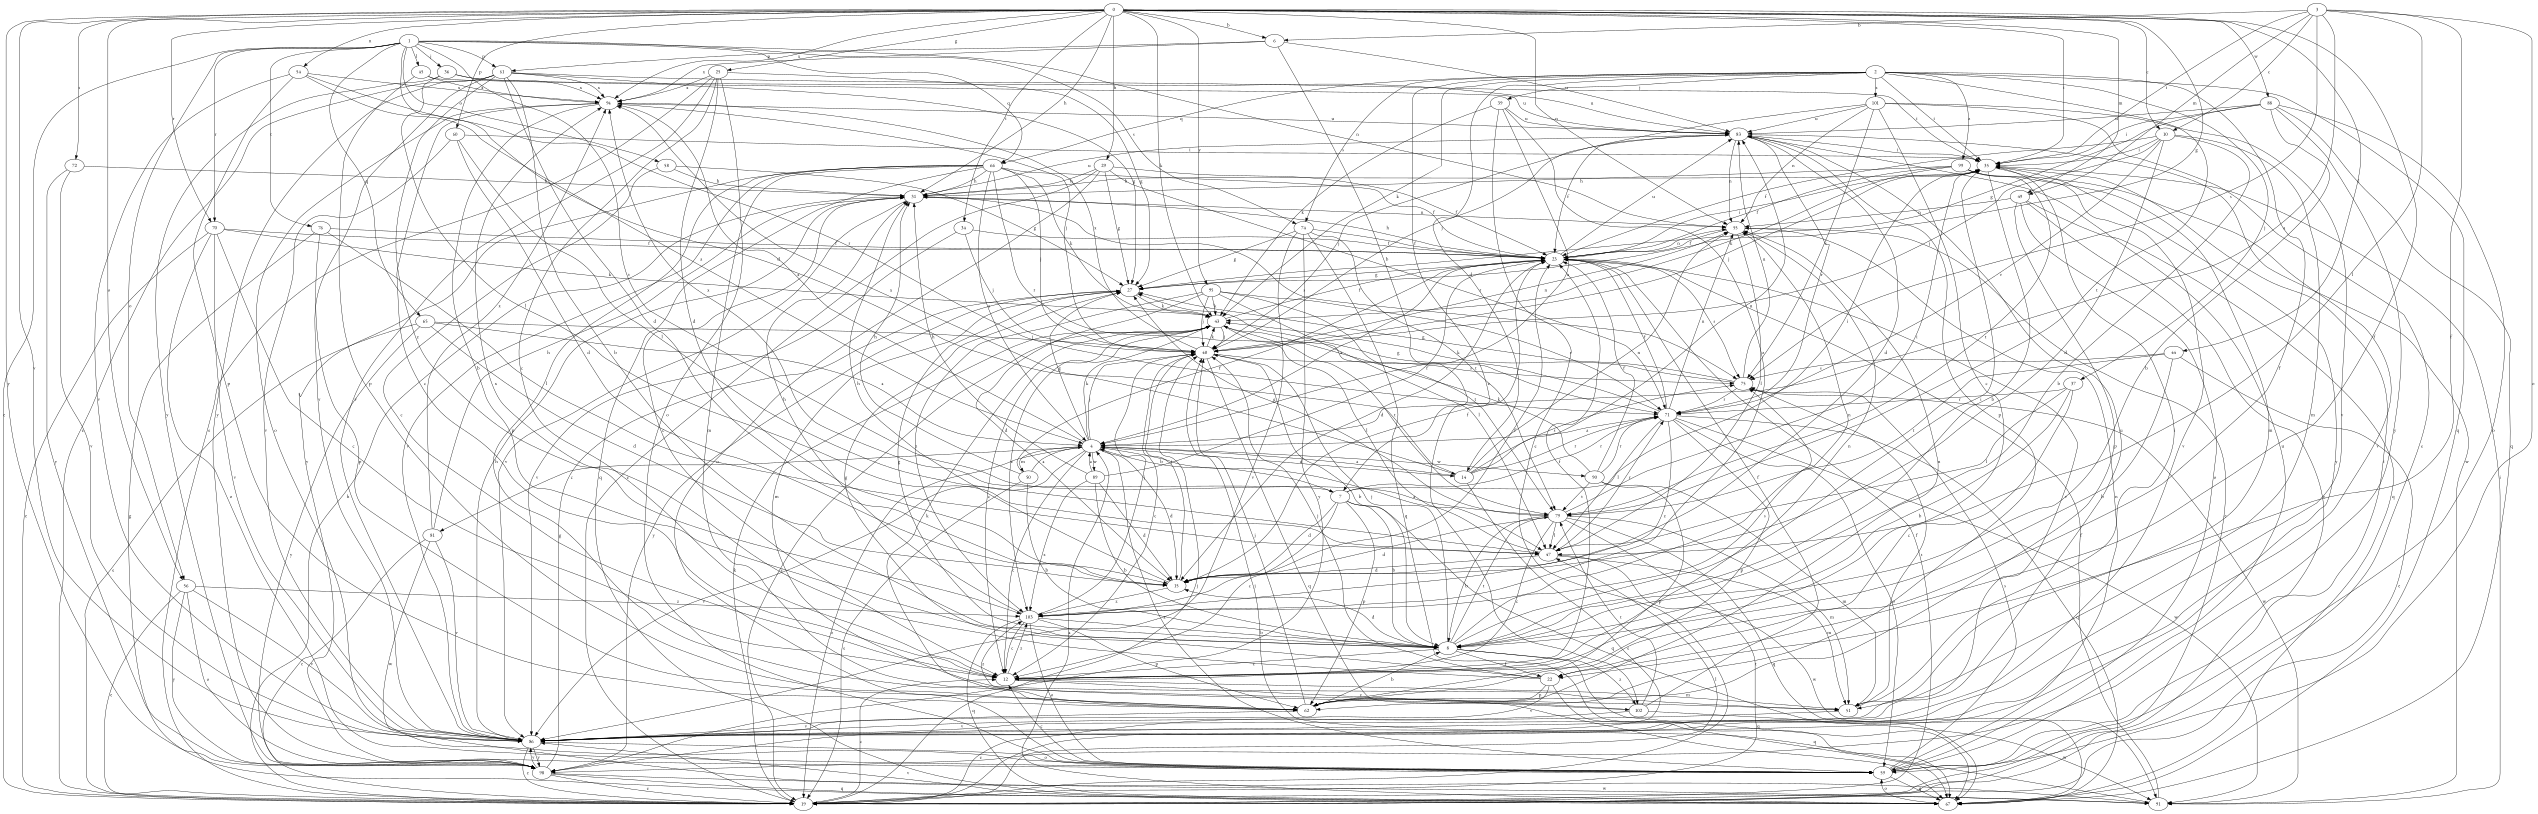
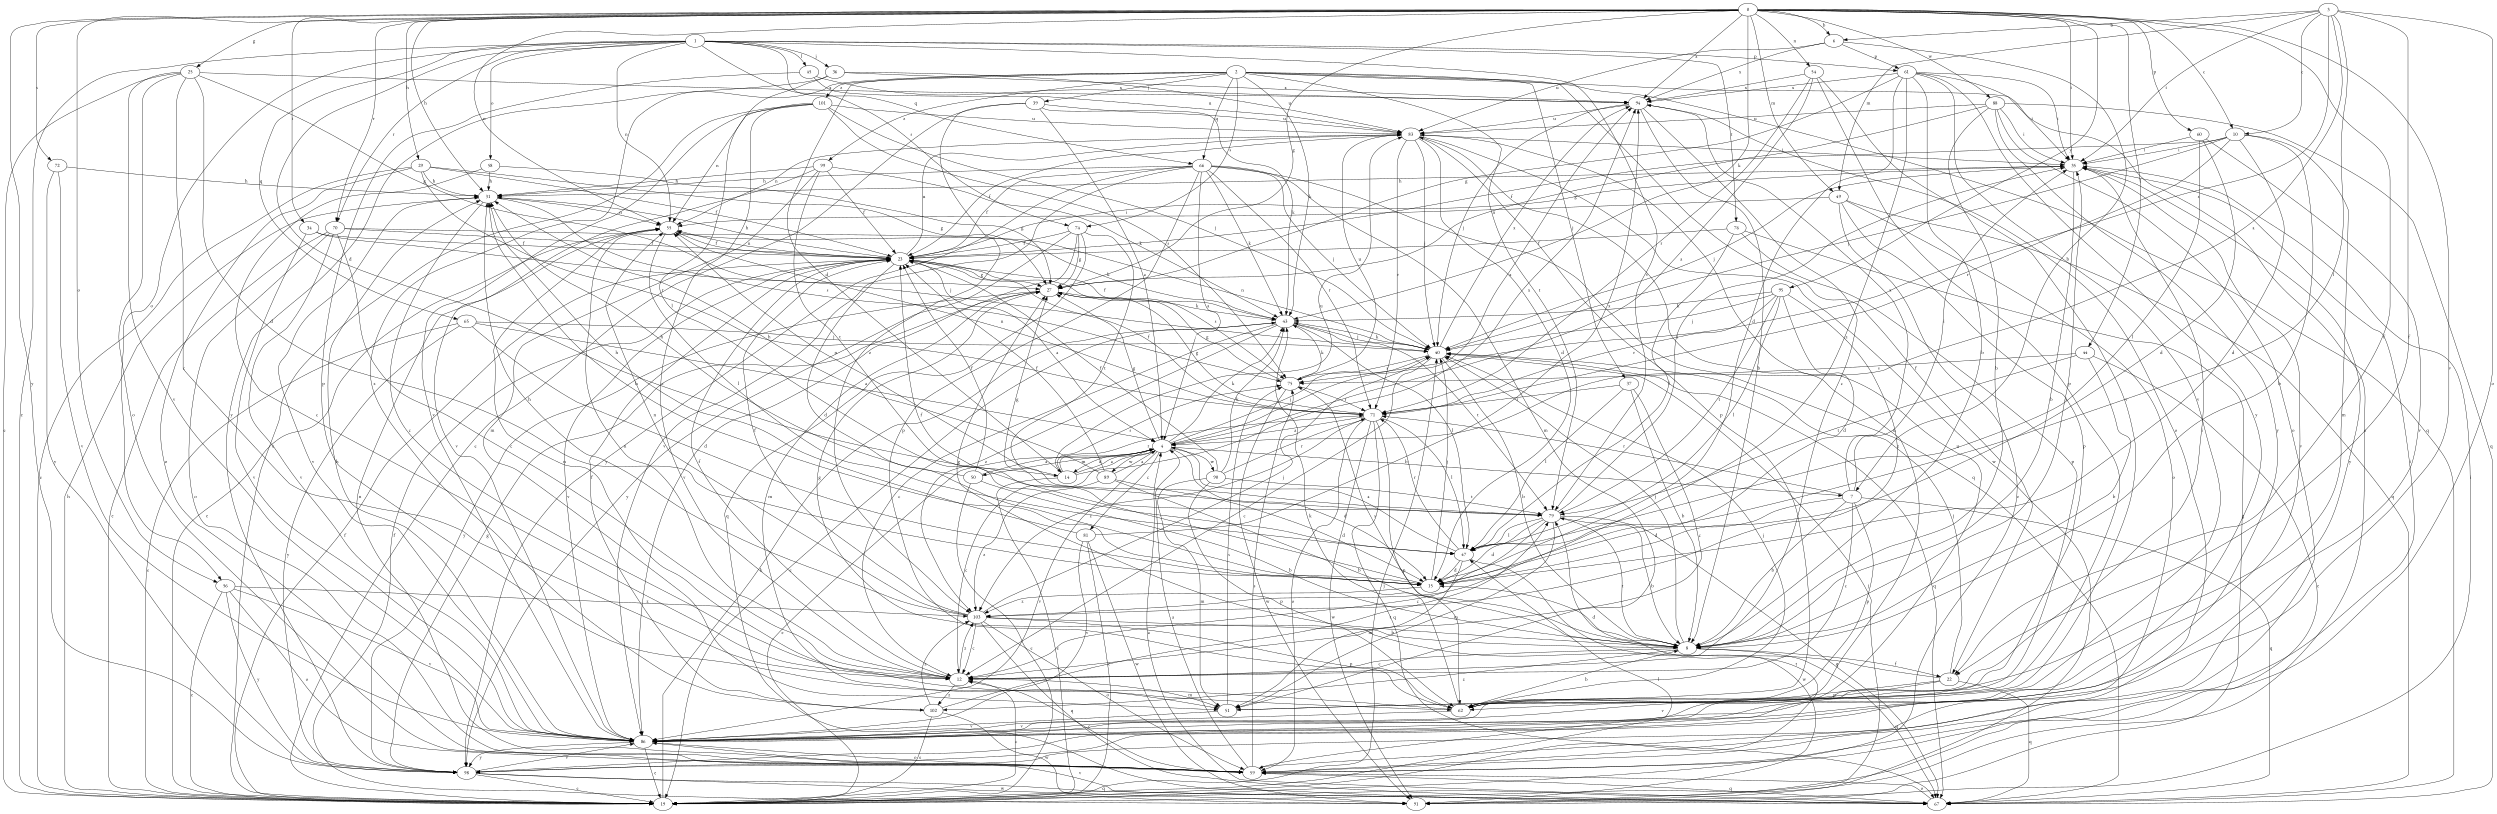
edge "31" -> "83": removed, label "u"
edge "22" -> "94": removed, label "x"
edge "79" -> "19": reversed
